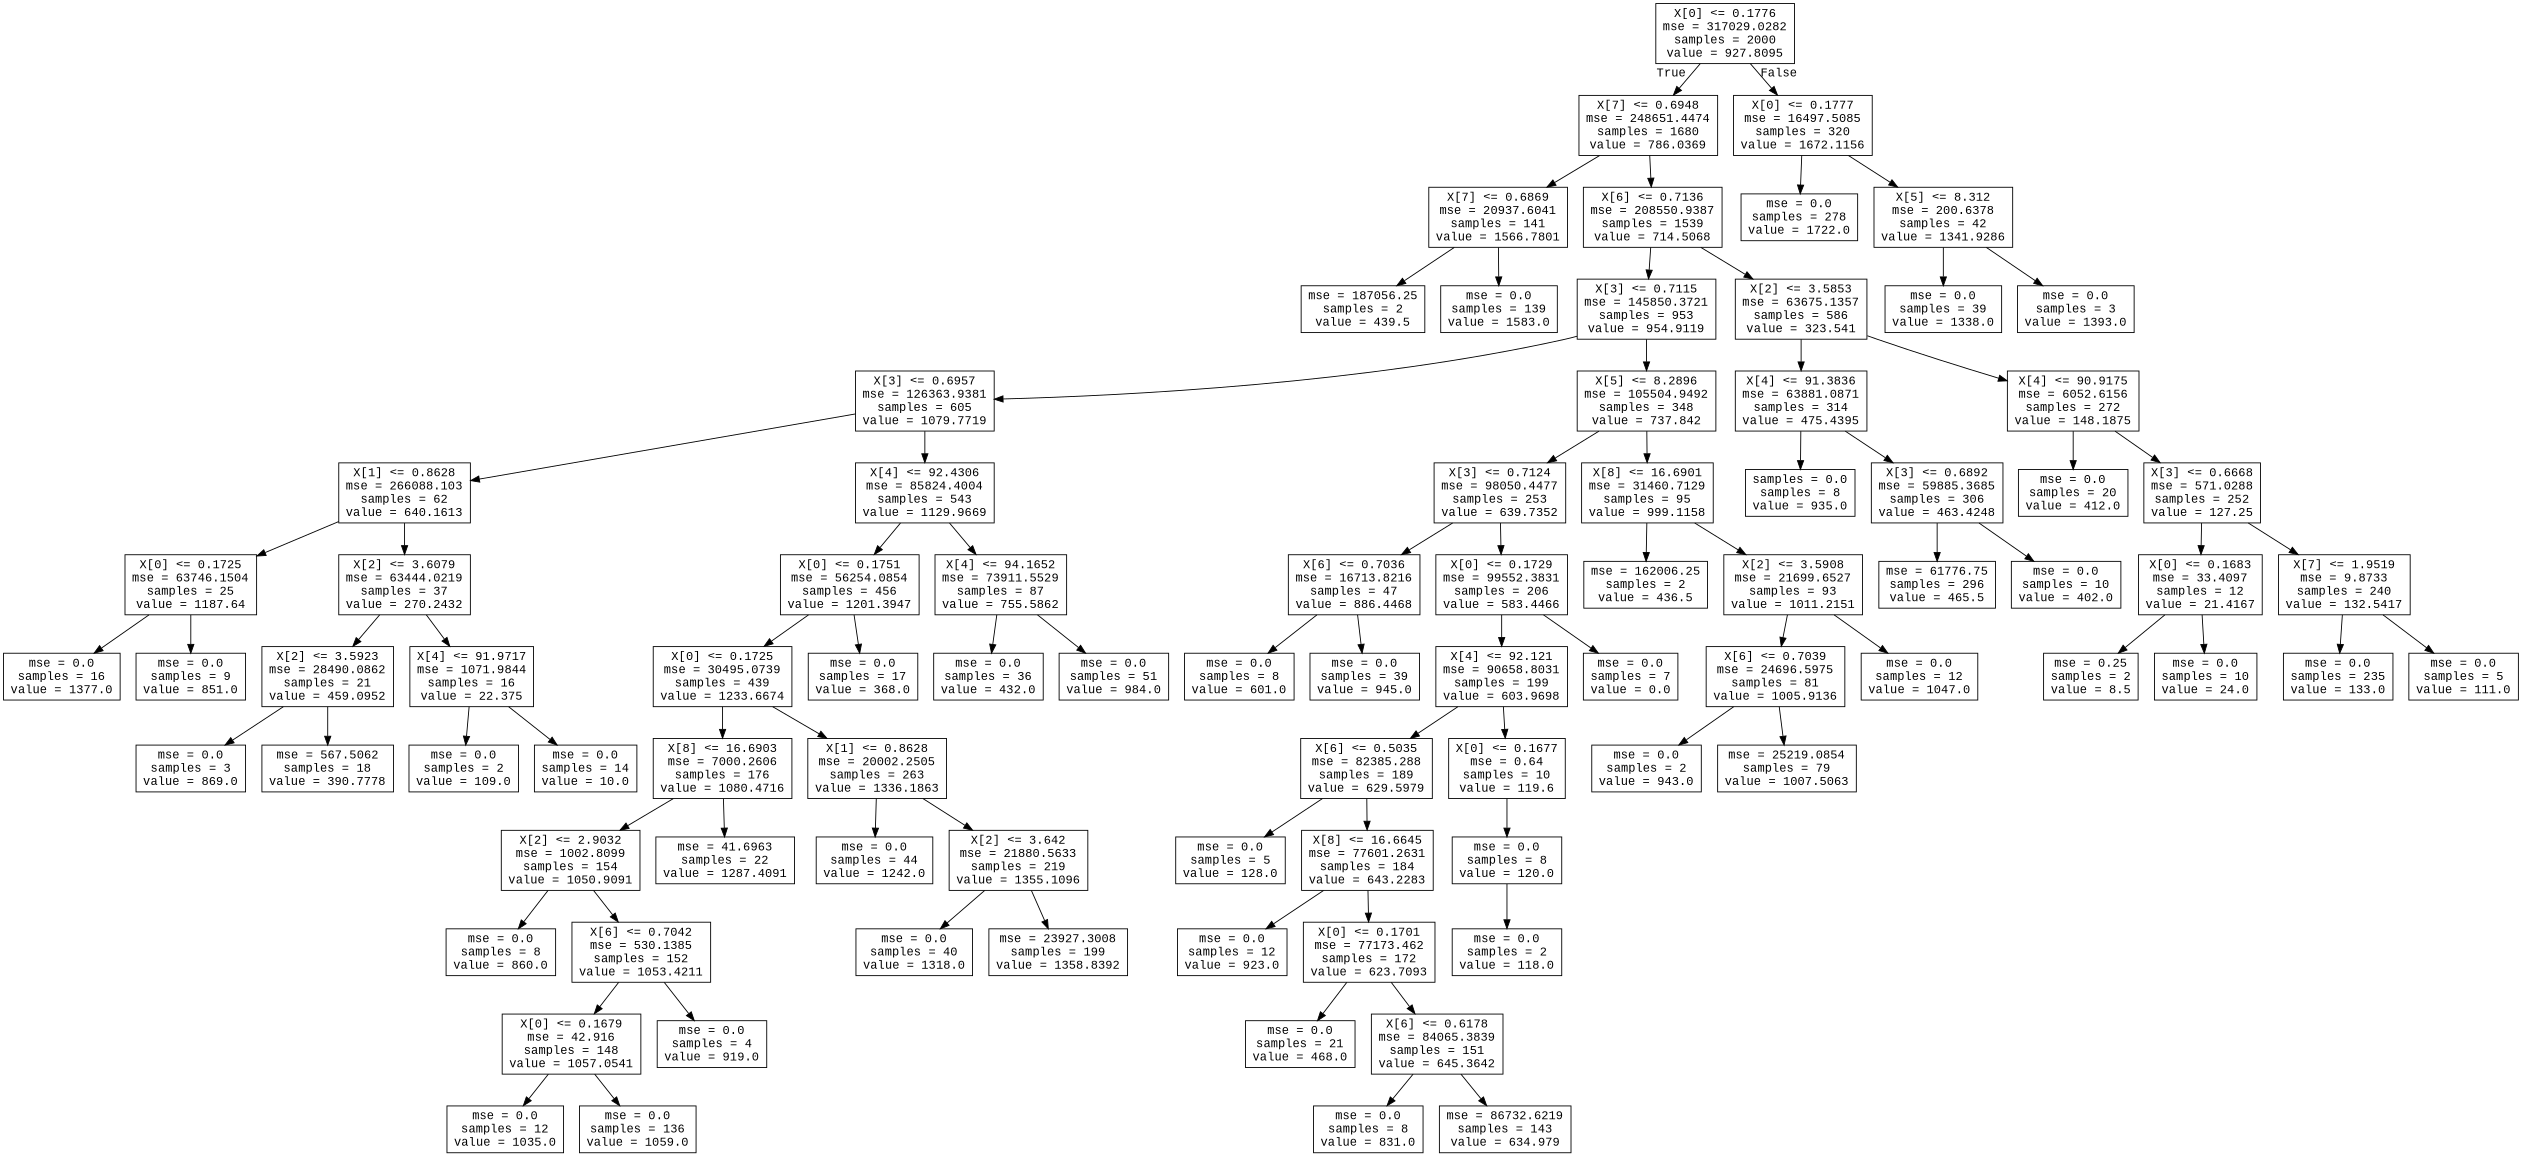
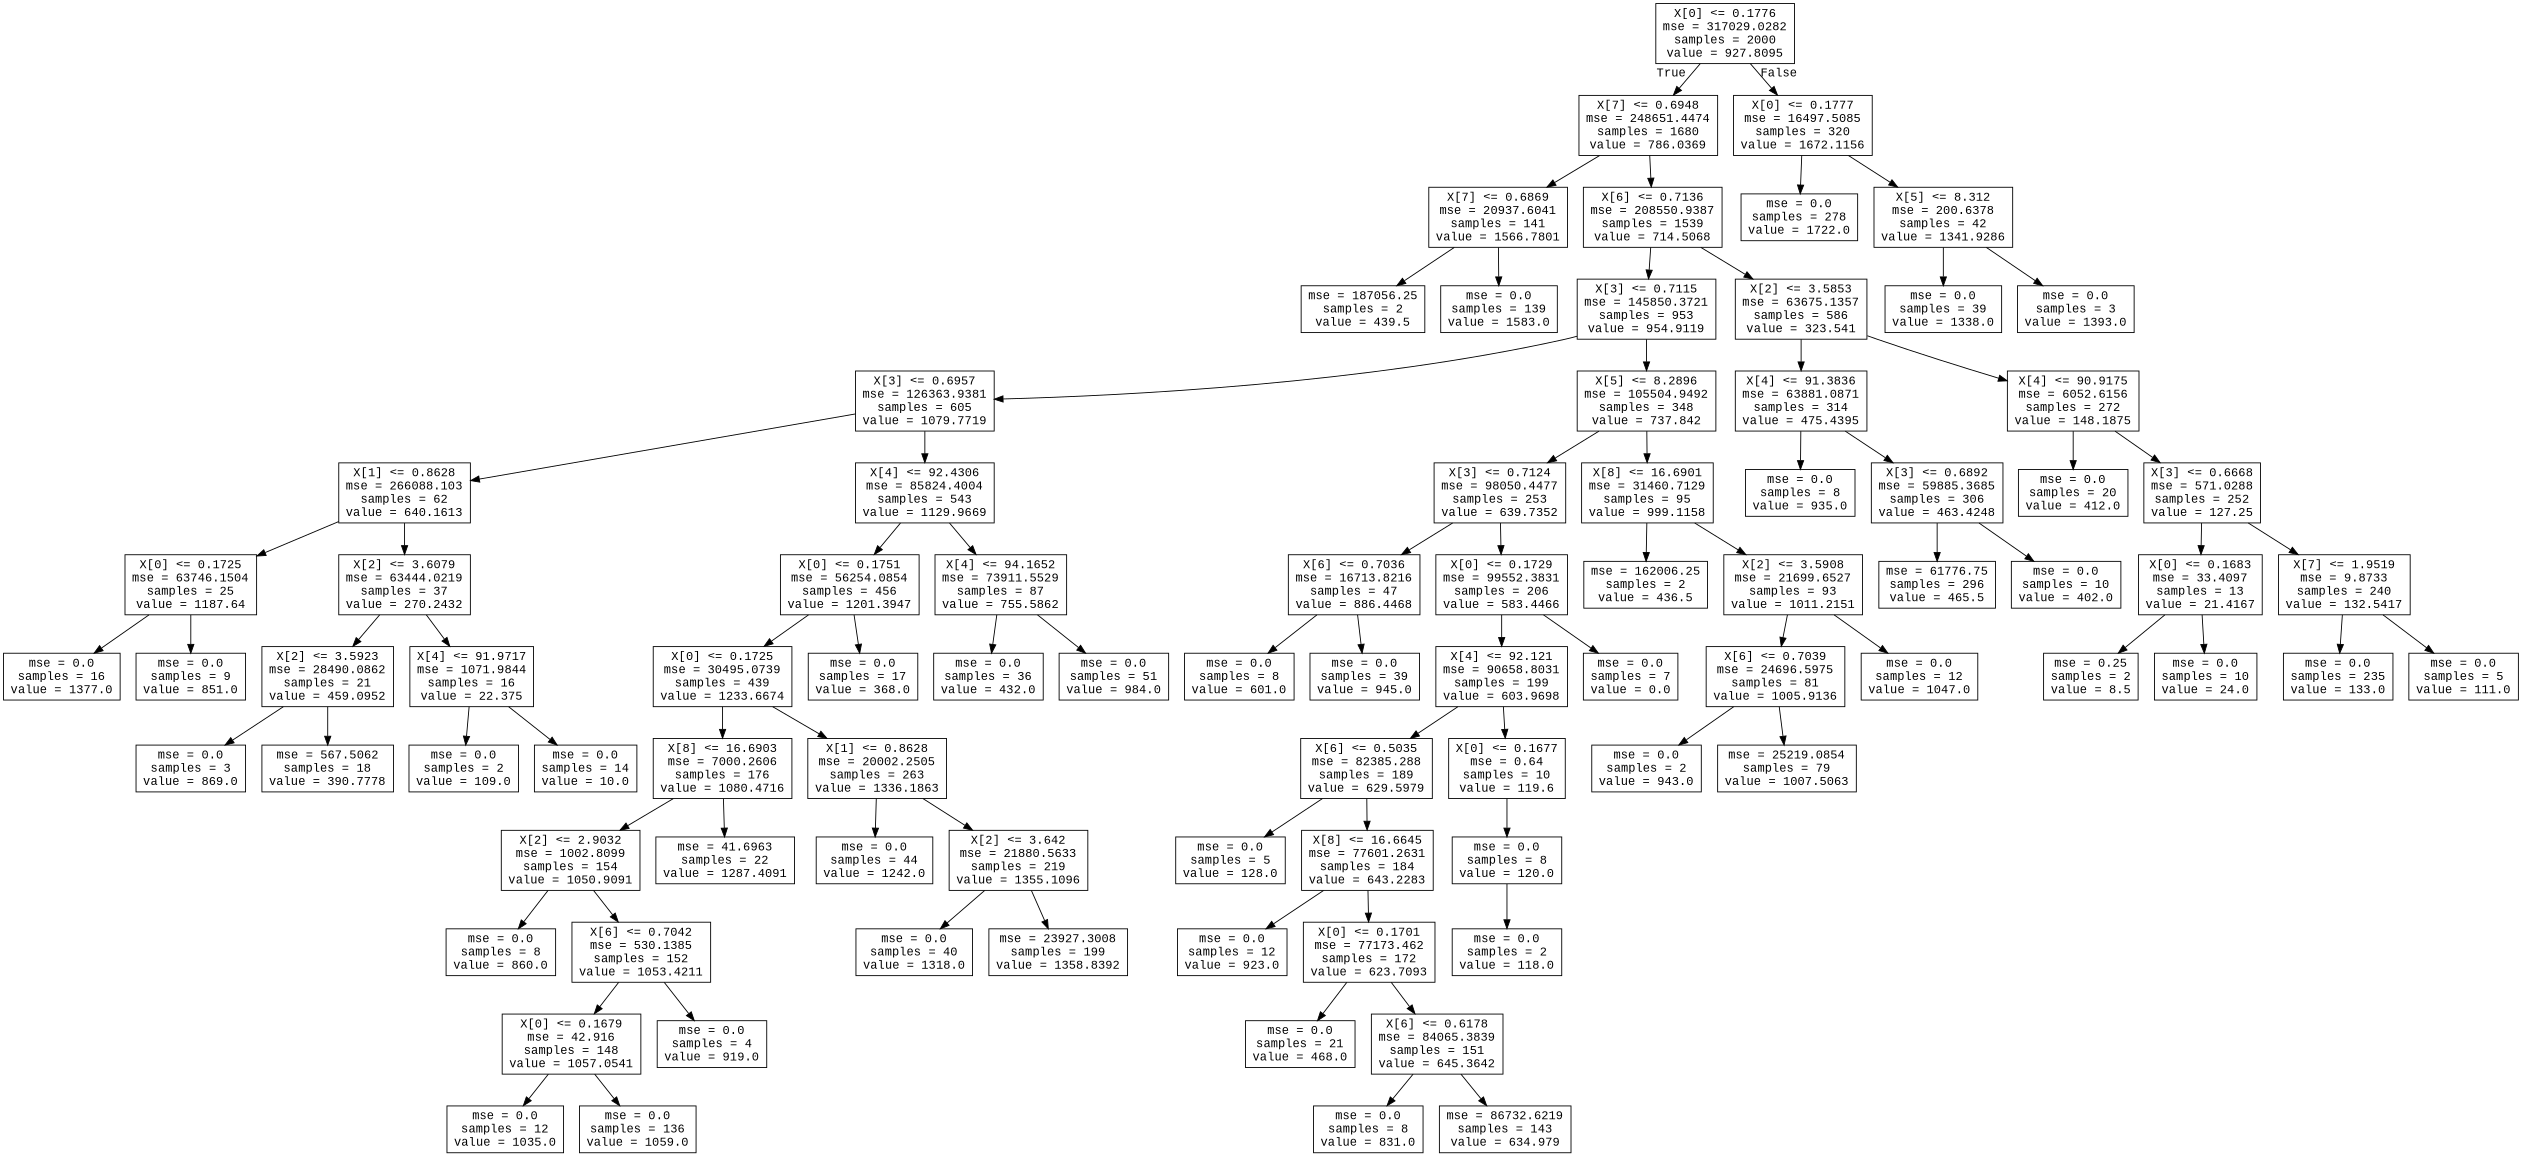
node "samples = 0.0 samples = 8 value = 935.0": label "samples = 0.0 samples = 8 value = 935.0" -> "mse = 0.0 samples = 8 value = 935.0"
node "X[0] <= 0.1683 mse = 33.4097 samples = 12 value = 21.4167": label "X[0] <= 0.1683 mse = 33.4097 samples = 12 value = 21.4167" -> "X[0] <= 0.1683 mse = 33.4097 samples = 13 value = 21.4167"
